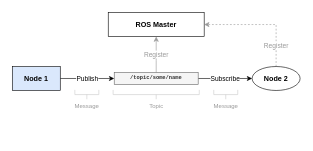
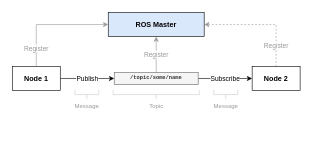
edge "Node 1" -> "ROS Master": added, label "Register"
node "ROS Master": fillcolor #ffffff -> #dae8fc
node "Node 1": fillcolor #dae8fc -> #ffffff
node "Node 2": shape ellipse -> rectangle
